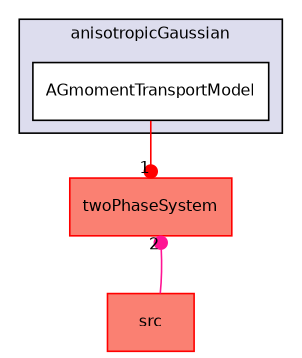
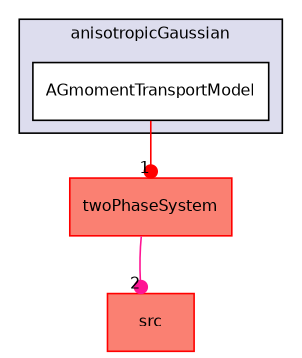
edge "src" -> "twoPhaseSystem": reversed
